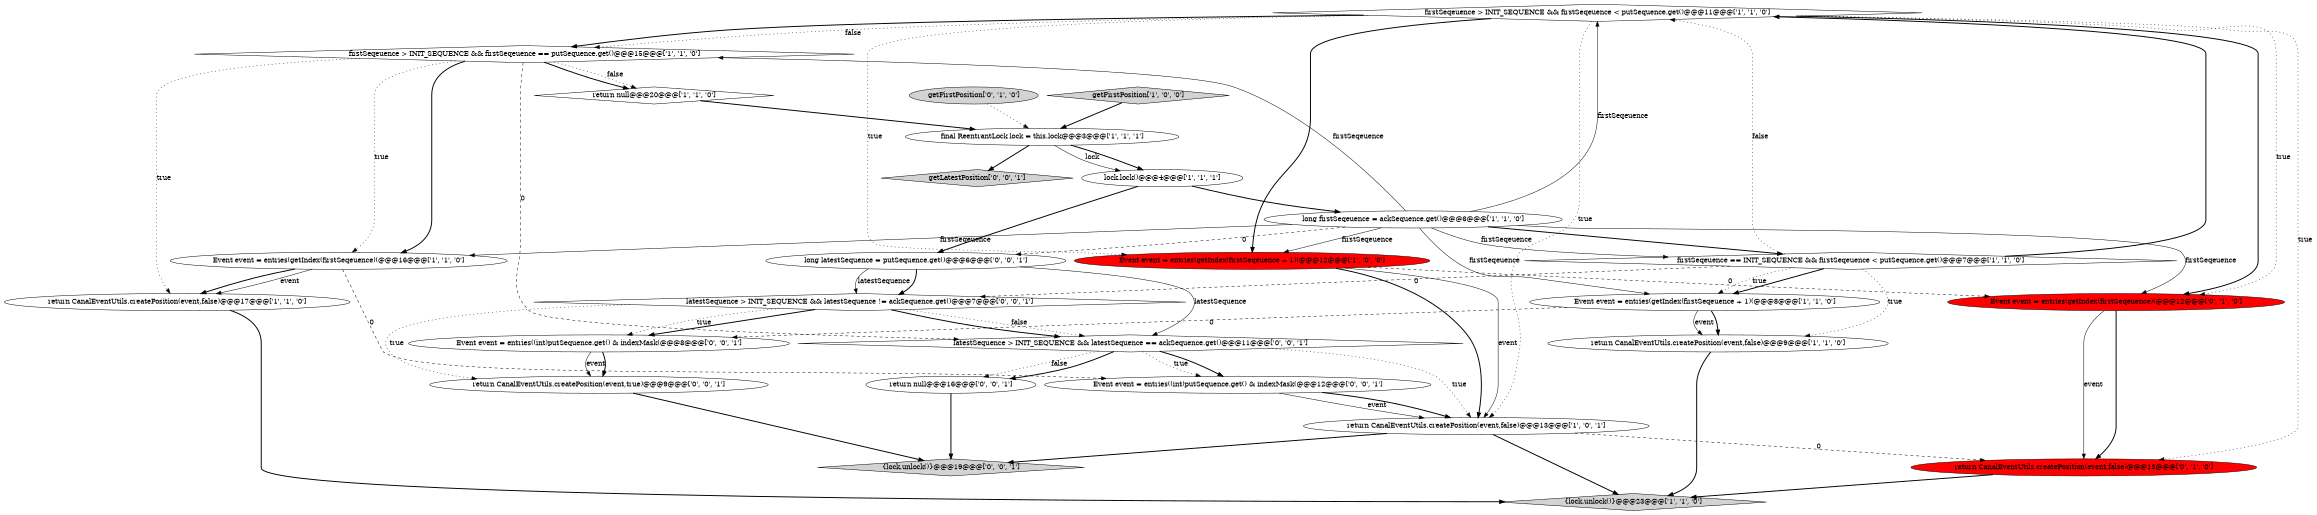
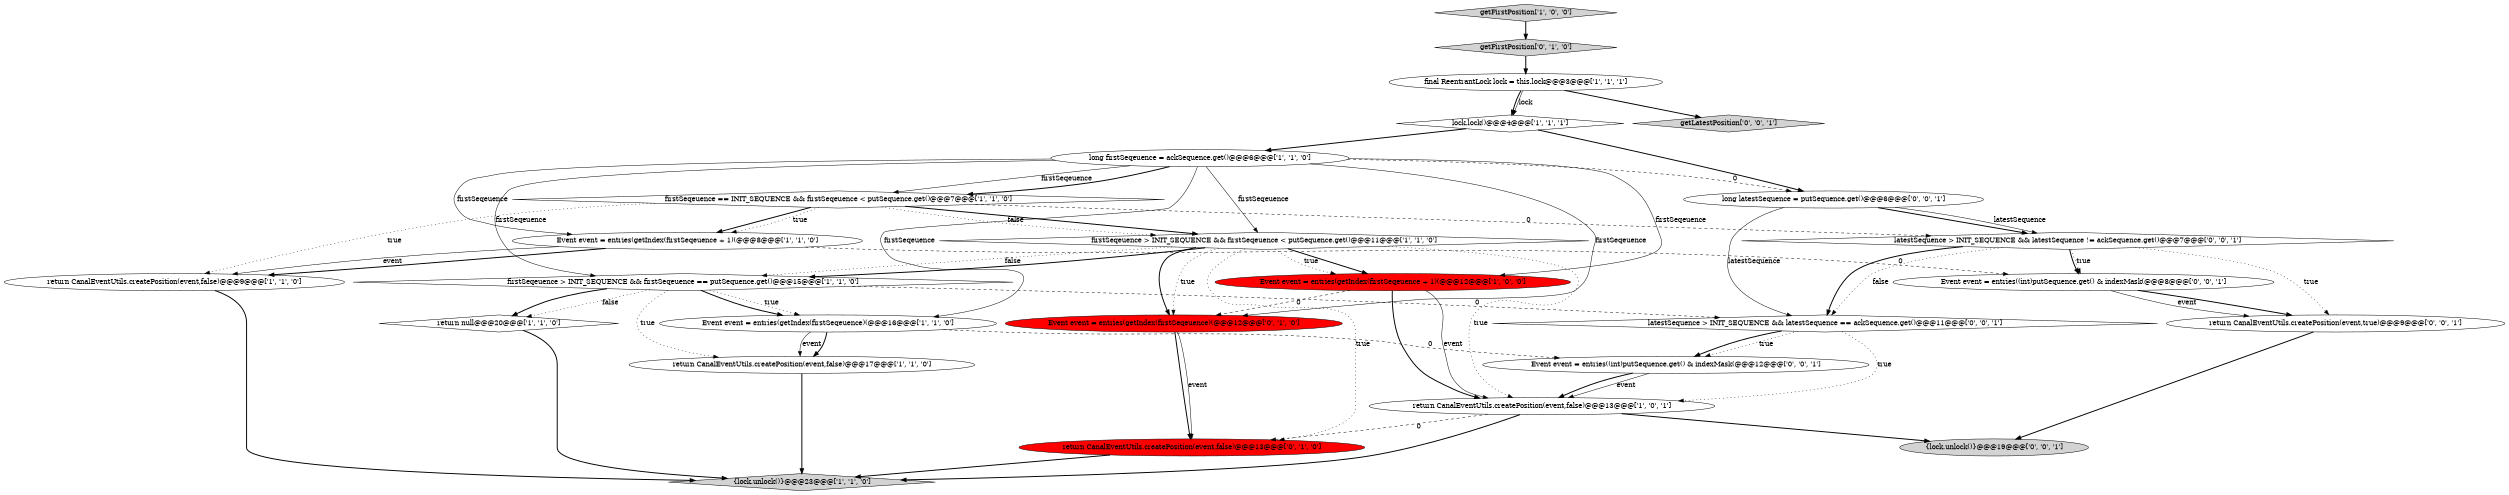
node "getFirstPosition['0', '1', '0']": shape ellipse -> diamond
edge "return null@@@20@@@['1', '1', '0']" -> "final ReentrantLock lock = this.lock@@@3@@@['1', '1', '1']": now "return null@@@20@@@['1', '1', '0']" -> "{lock.unlock()}@@@23@@@['1', '1', '0']"
edge "getFirstPosition['0', '1', '0']" -> "final ReentrantLock lock = this.lock@@@3@@@['1', '1', '1']": style dotted -> bold
edge "getFirstPosition['1', '0', '0']" -> "final ReentrantLock lock = this.lock@@@3@@@['1', '1', '1']": now "getFirstPosition['1', '0', '0']" -> "getFirstPosition['0', '1', '0']"
node "lock.lock()@@@4@@@['1', '1', '1']": shape ellipse -> diamond
node "return null@@@16@@@['0', '0', '1']": removed
node "{lock.unlock()}@@@19@@@['0', '0', '1']": shape diamond -> ellipse
